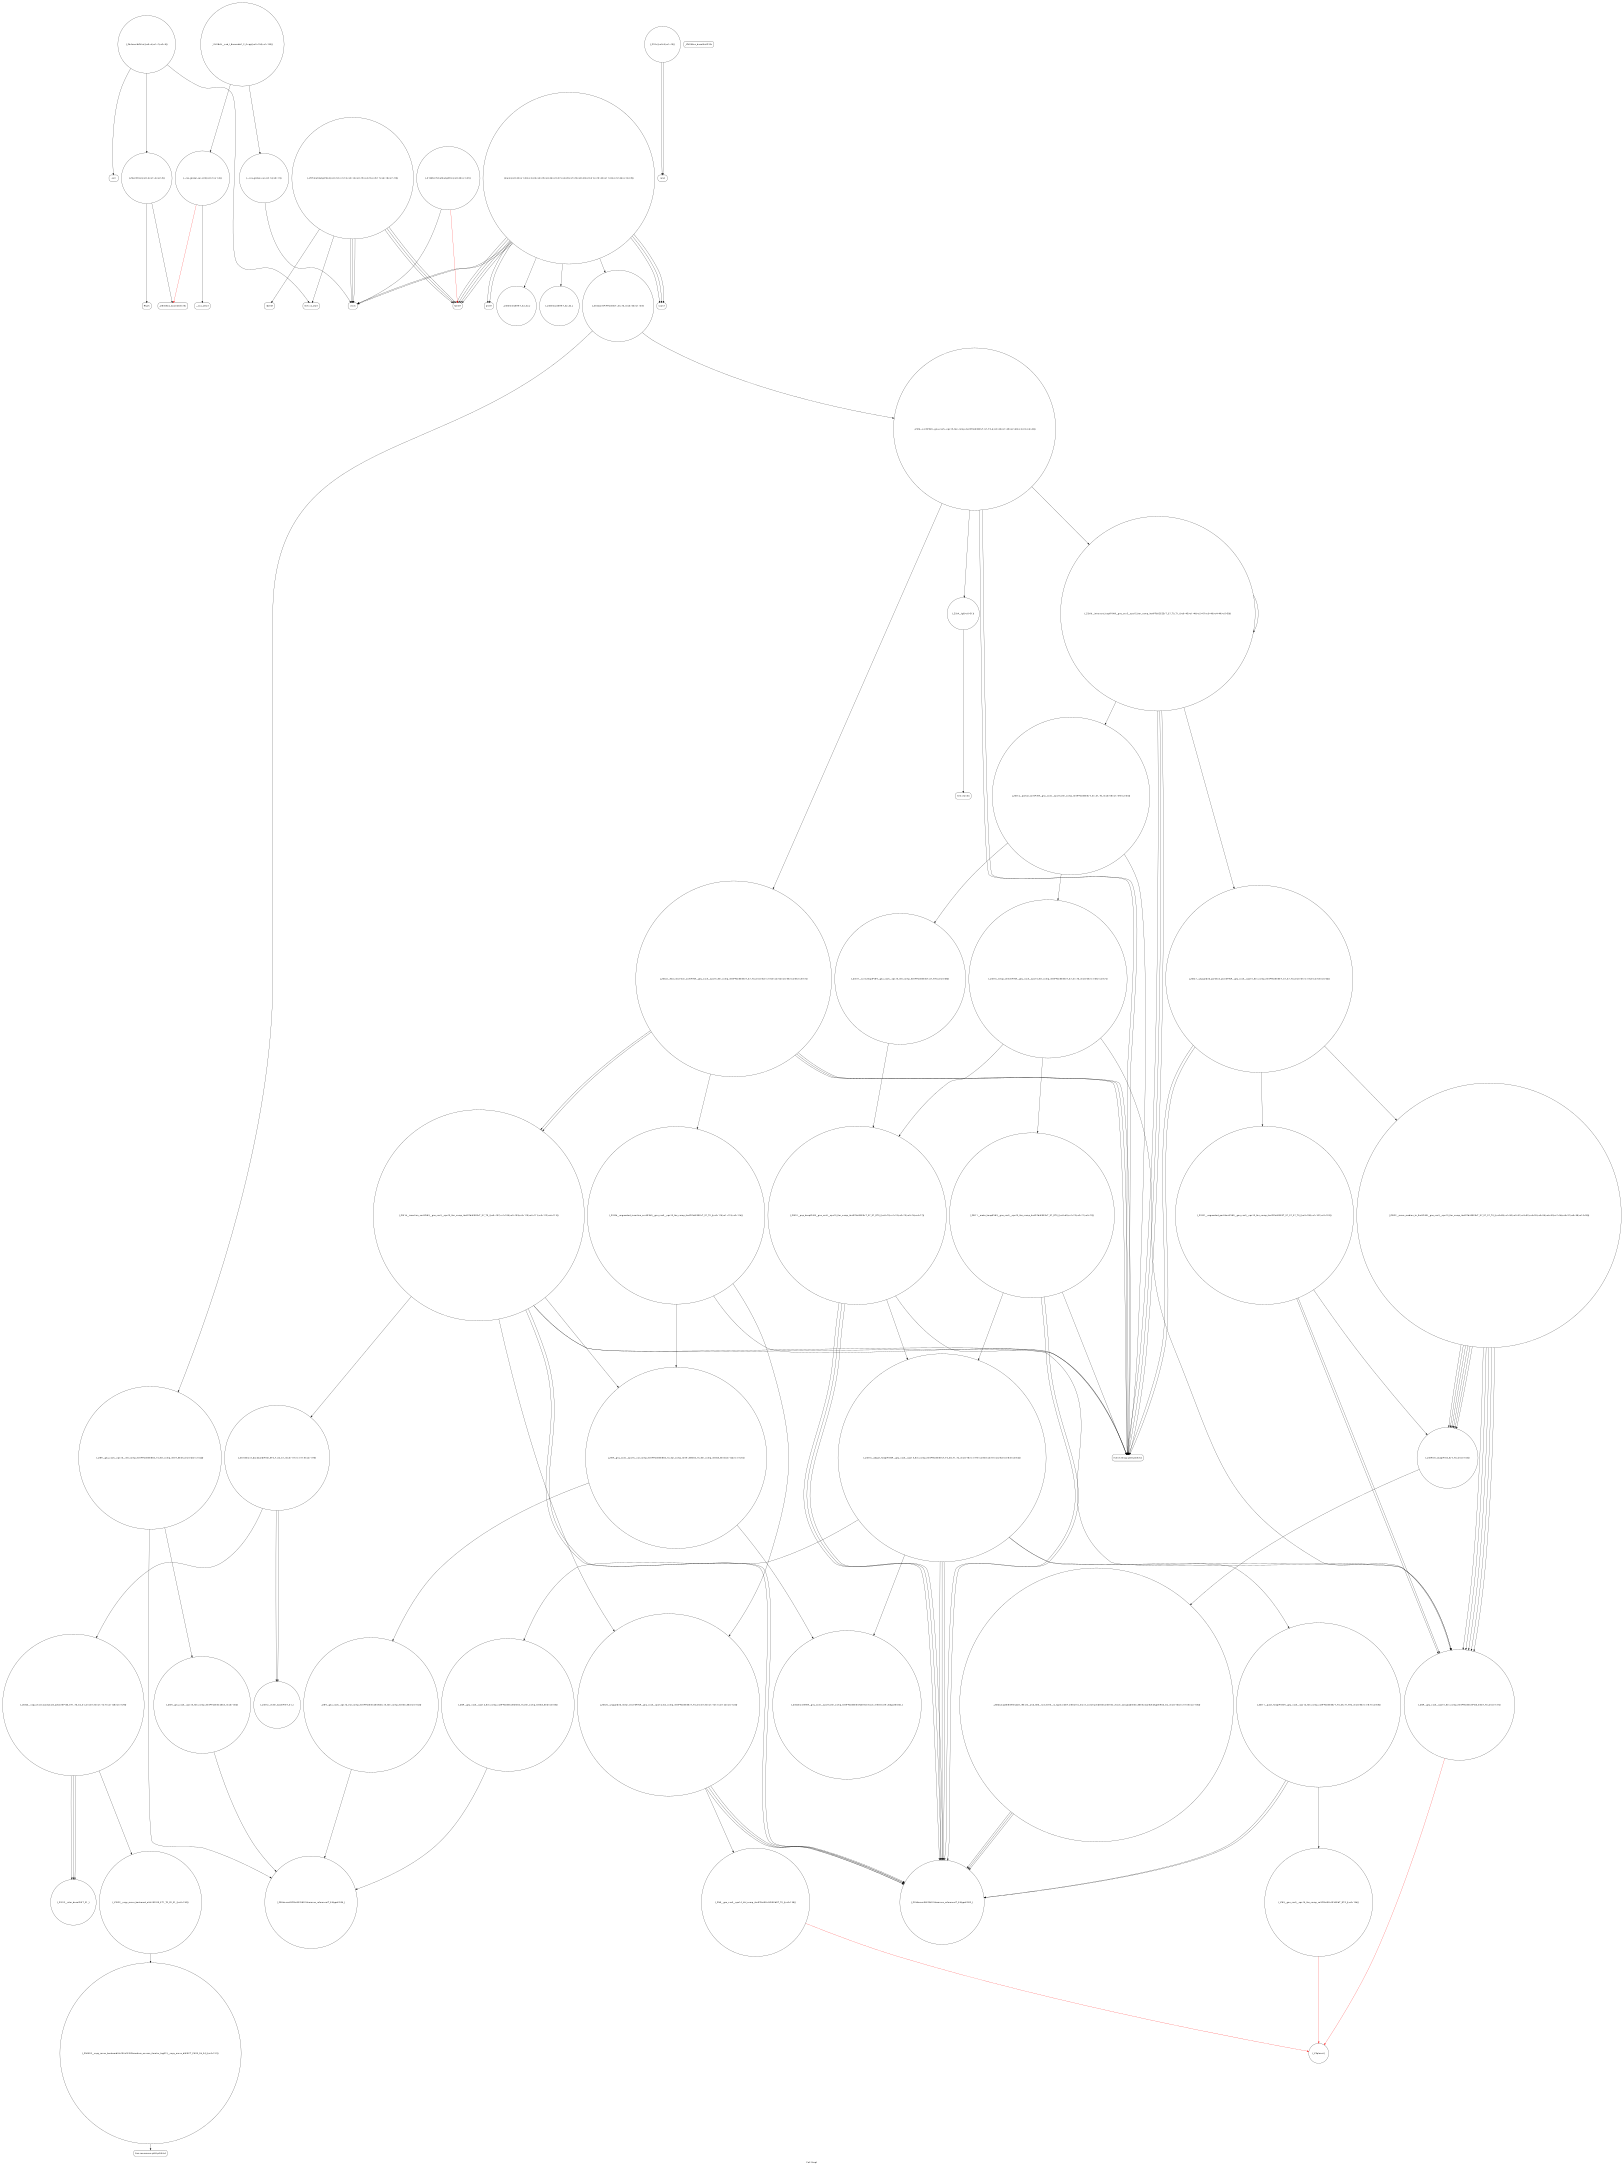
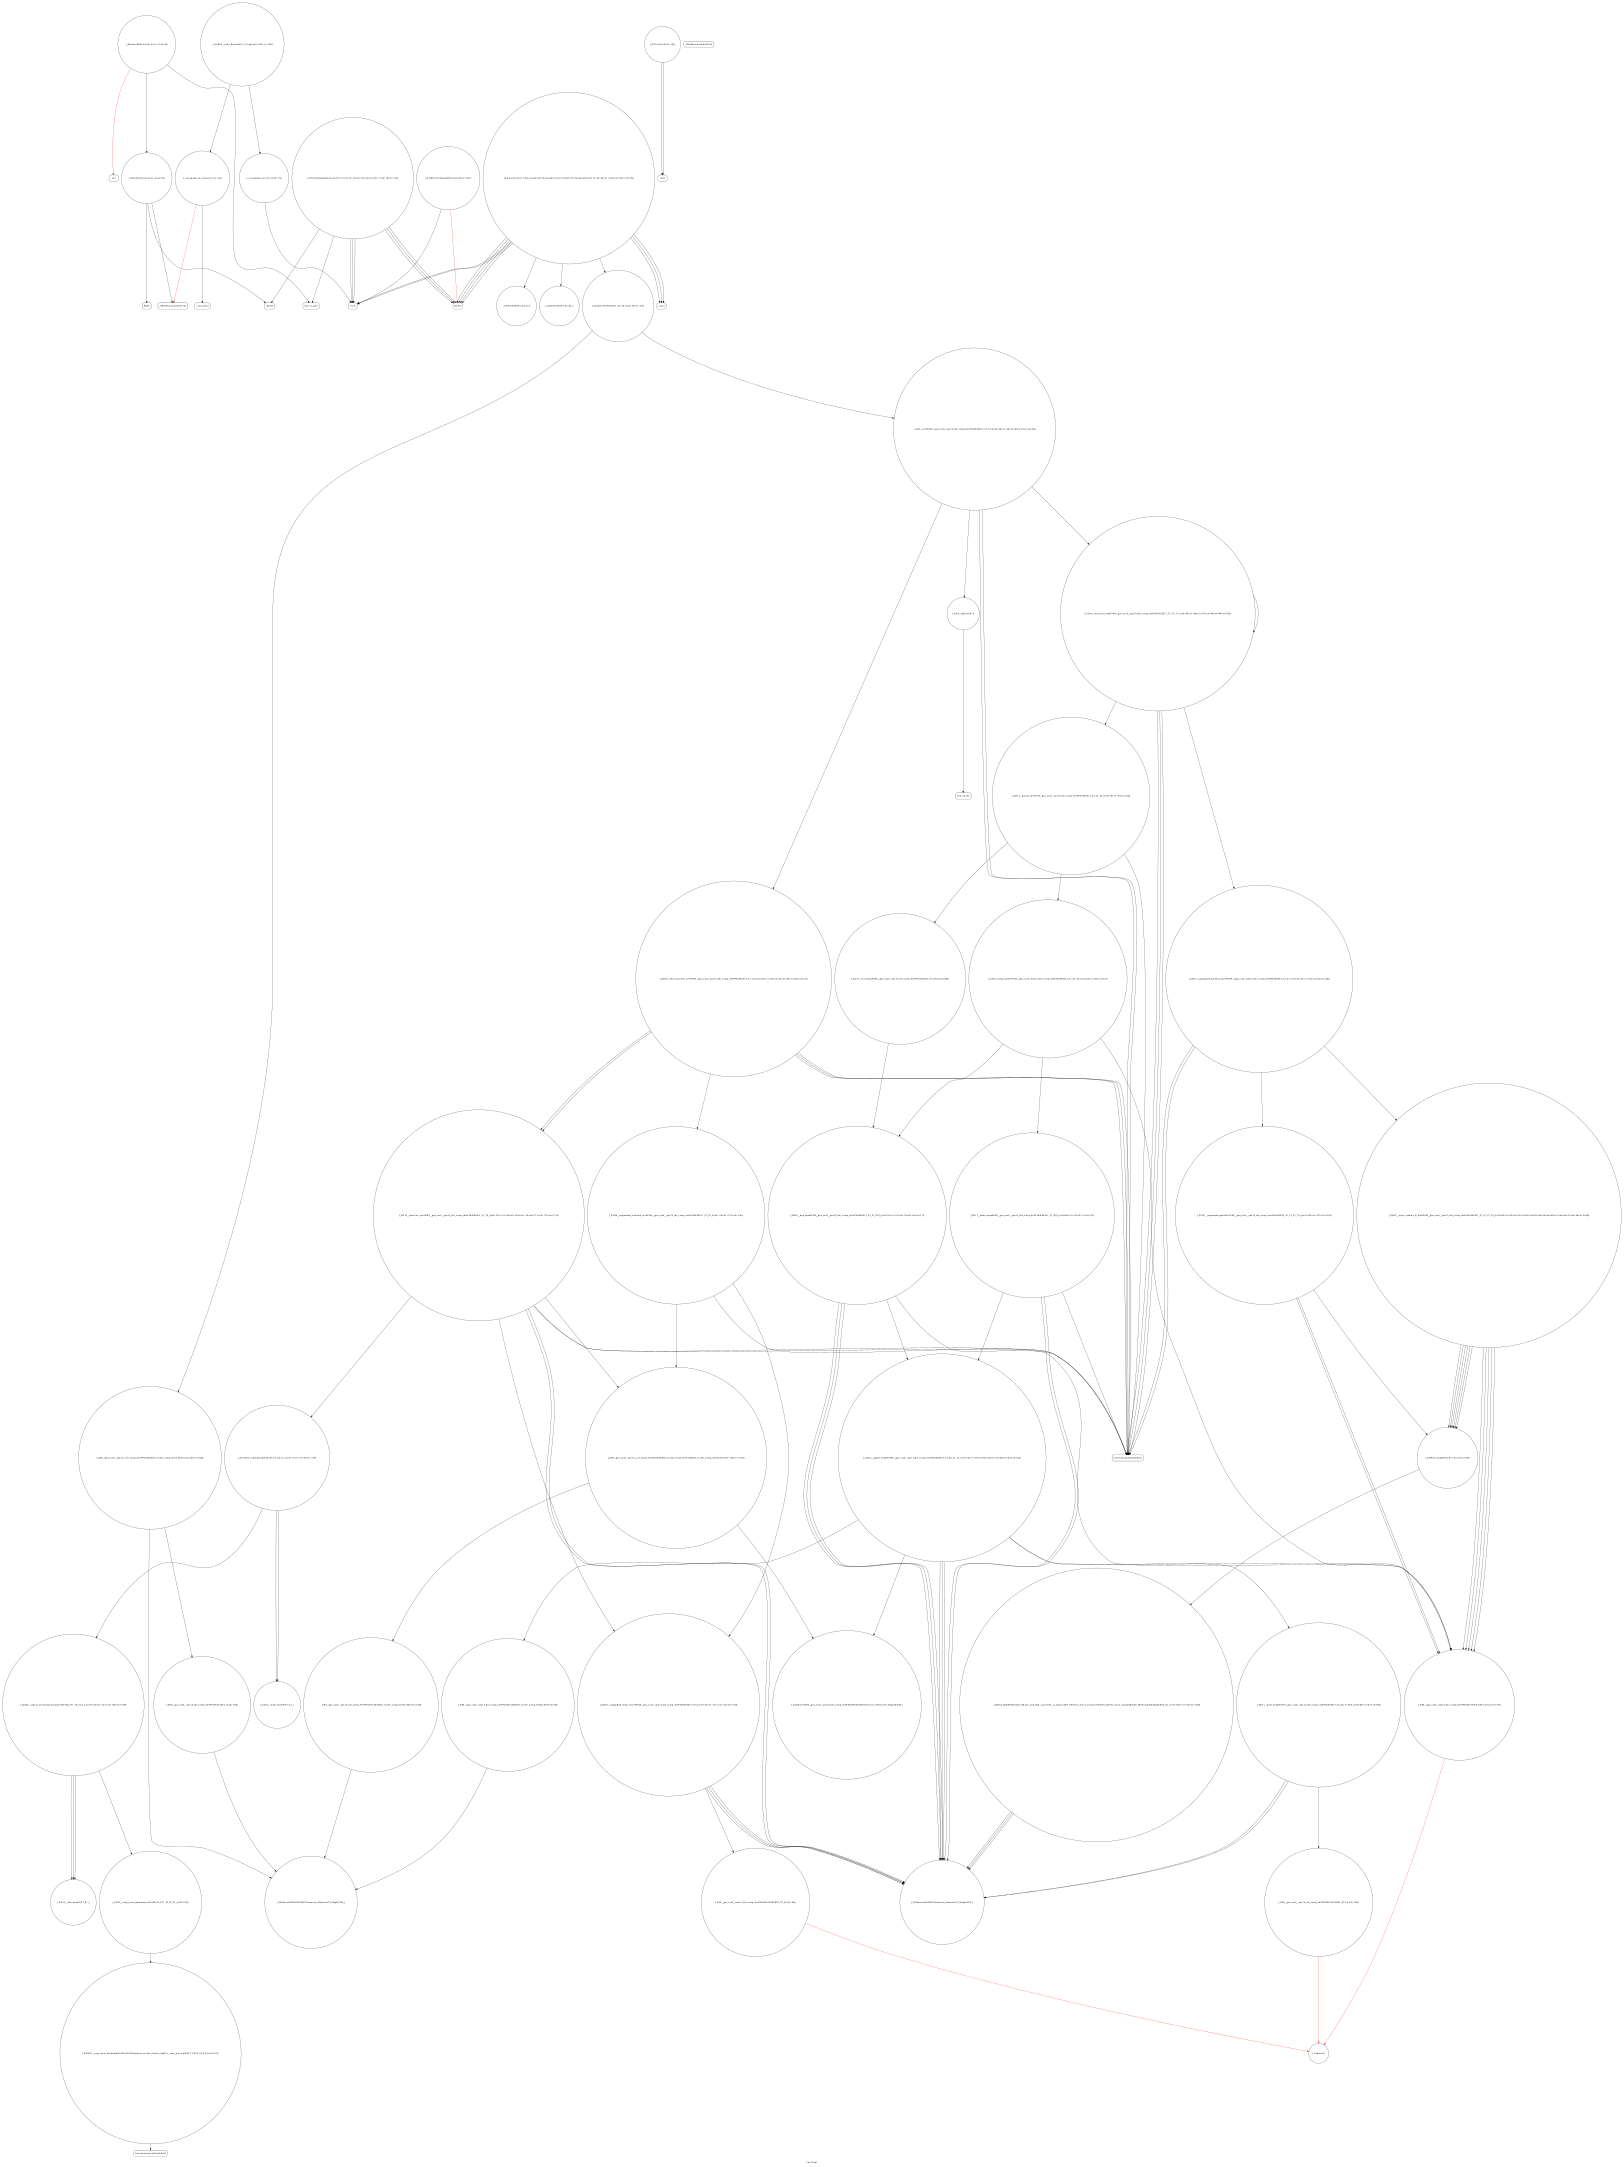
edge "{_Z6AssertbPKcz|{<s0>6|<s1>7|<s2>8}}" -> "exit": color black -> red
edge "{_Z3errPKcz|{<s0>3|<s1>4|<s2>5}}" -> "vfprintf": added
node "printf": removed
